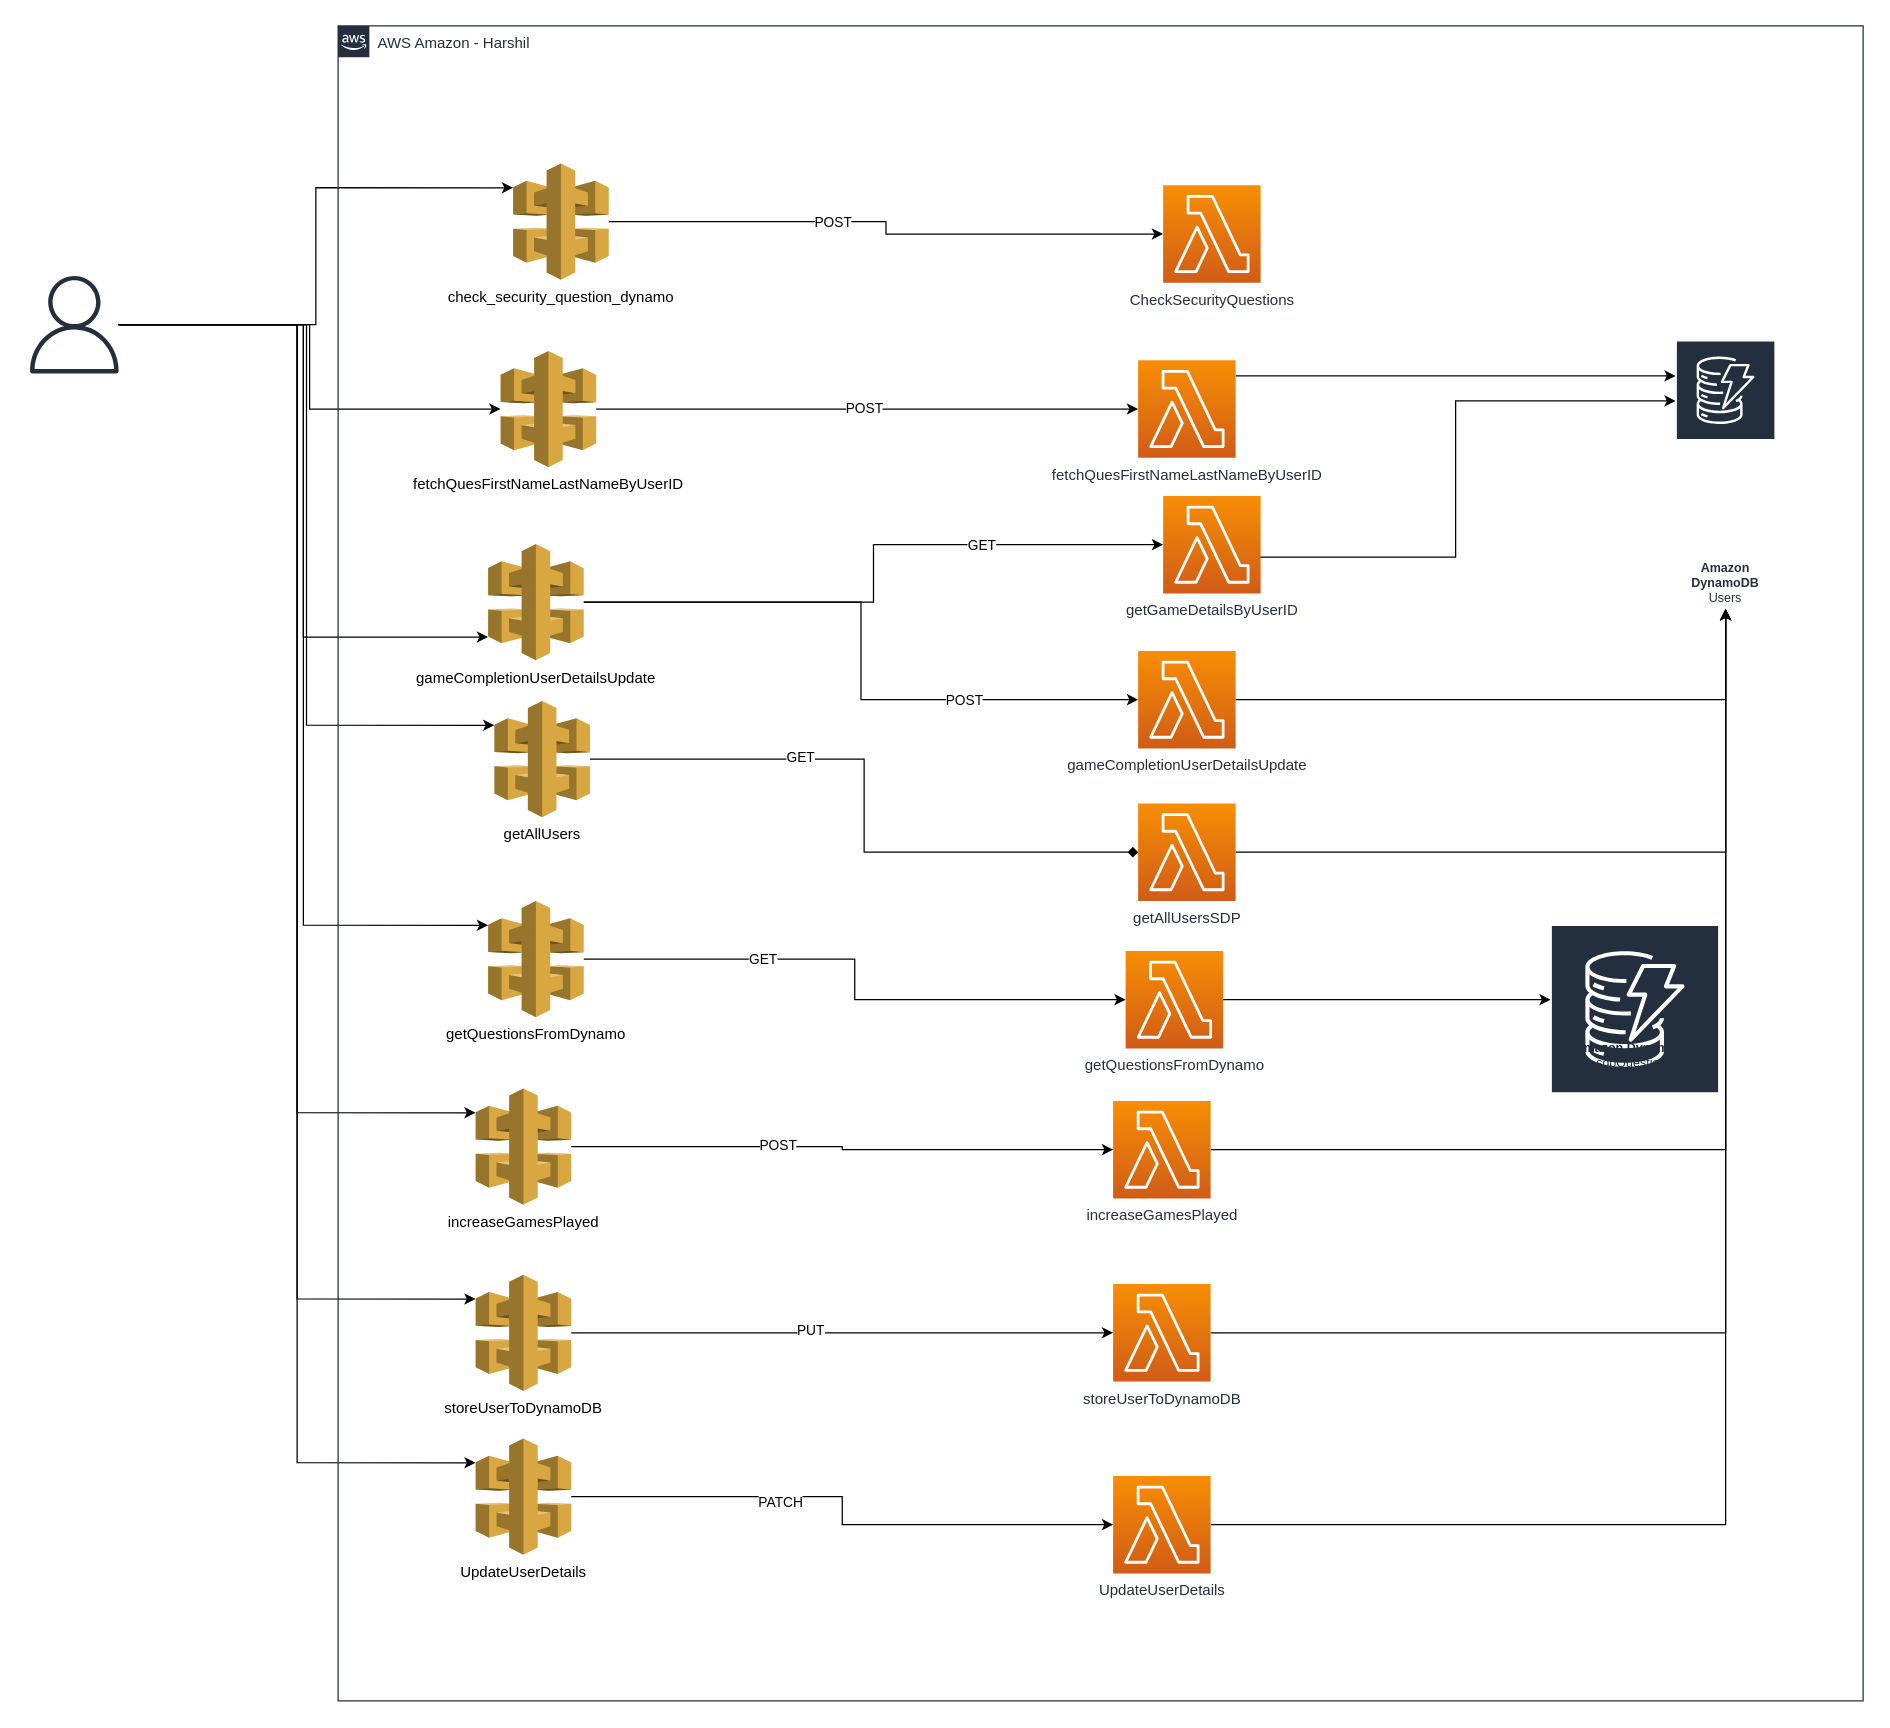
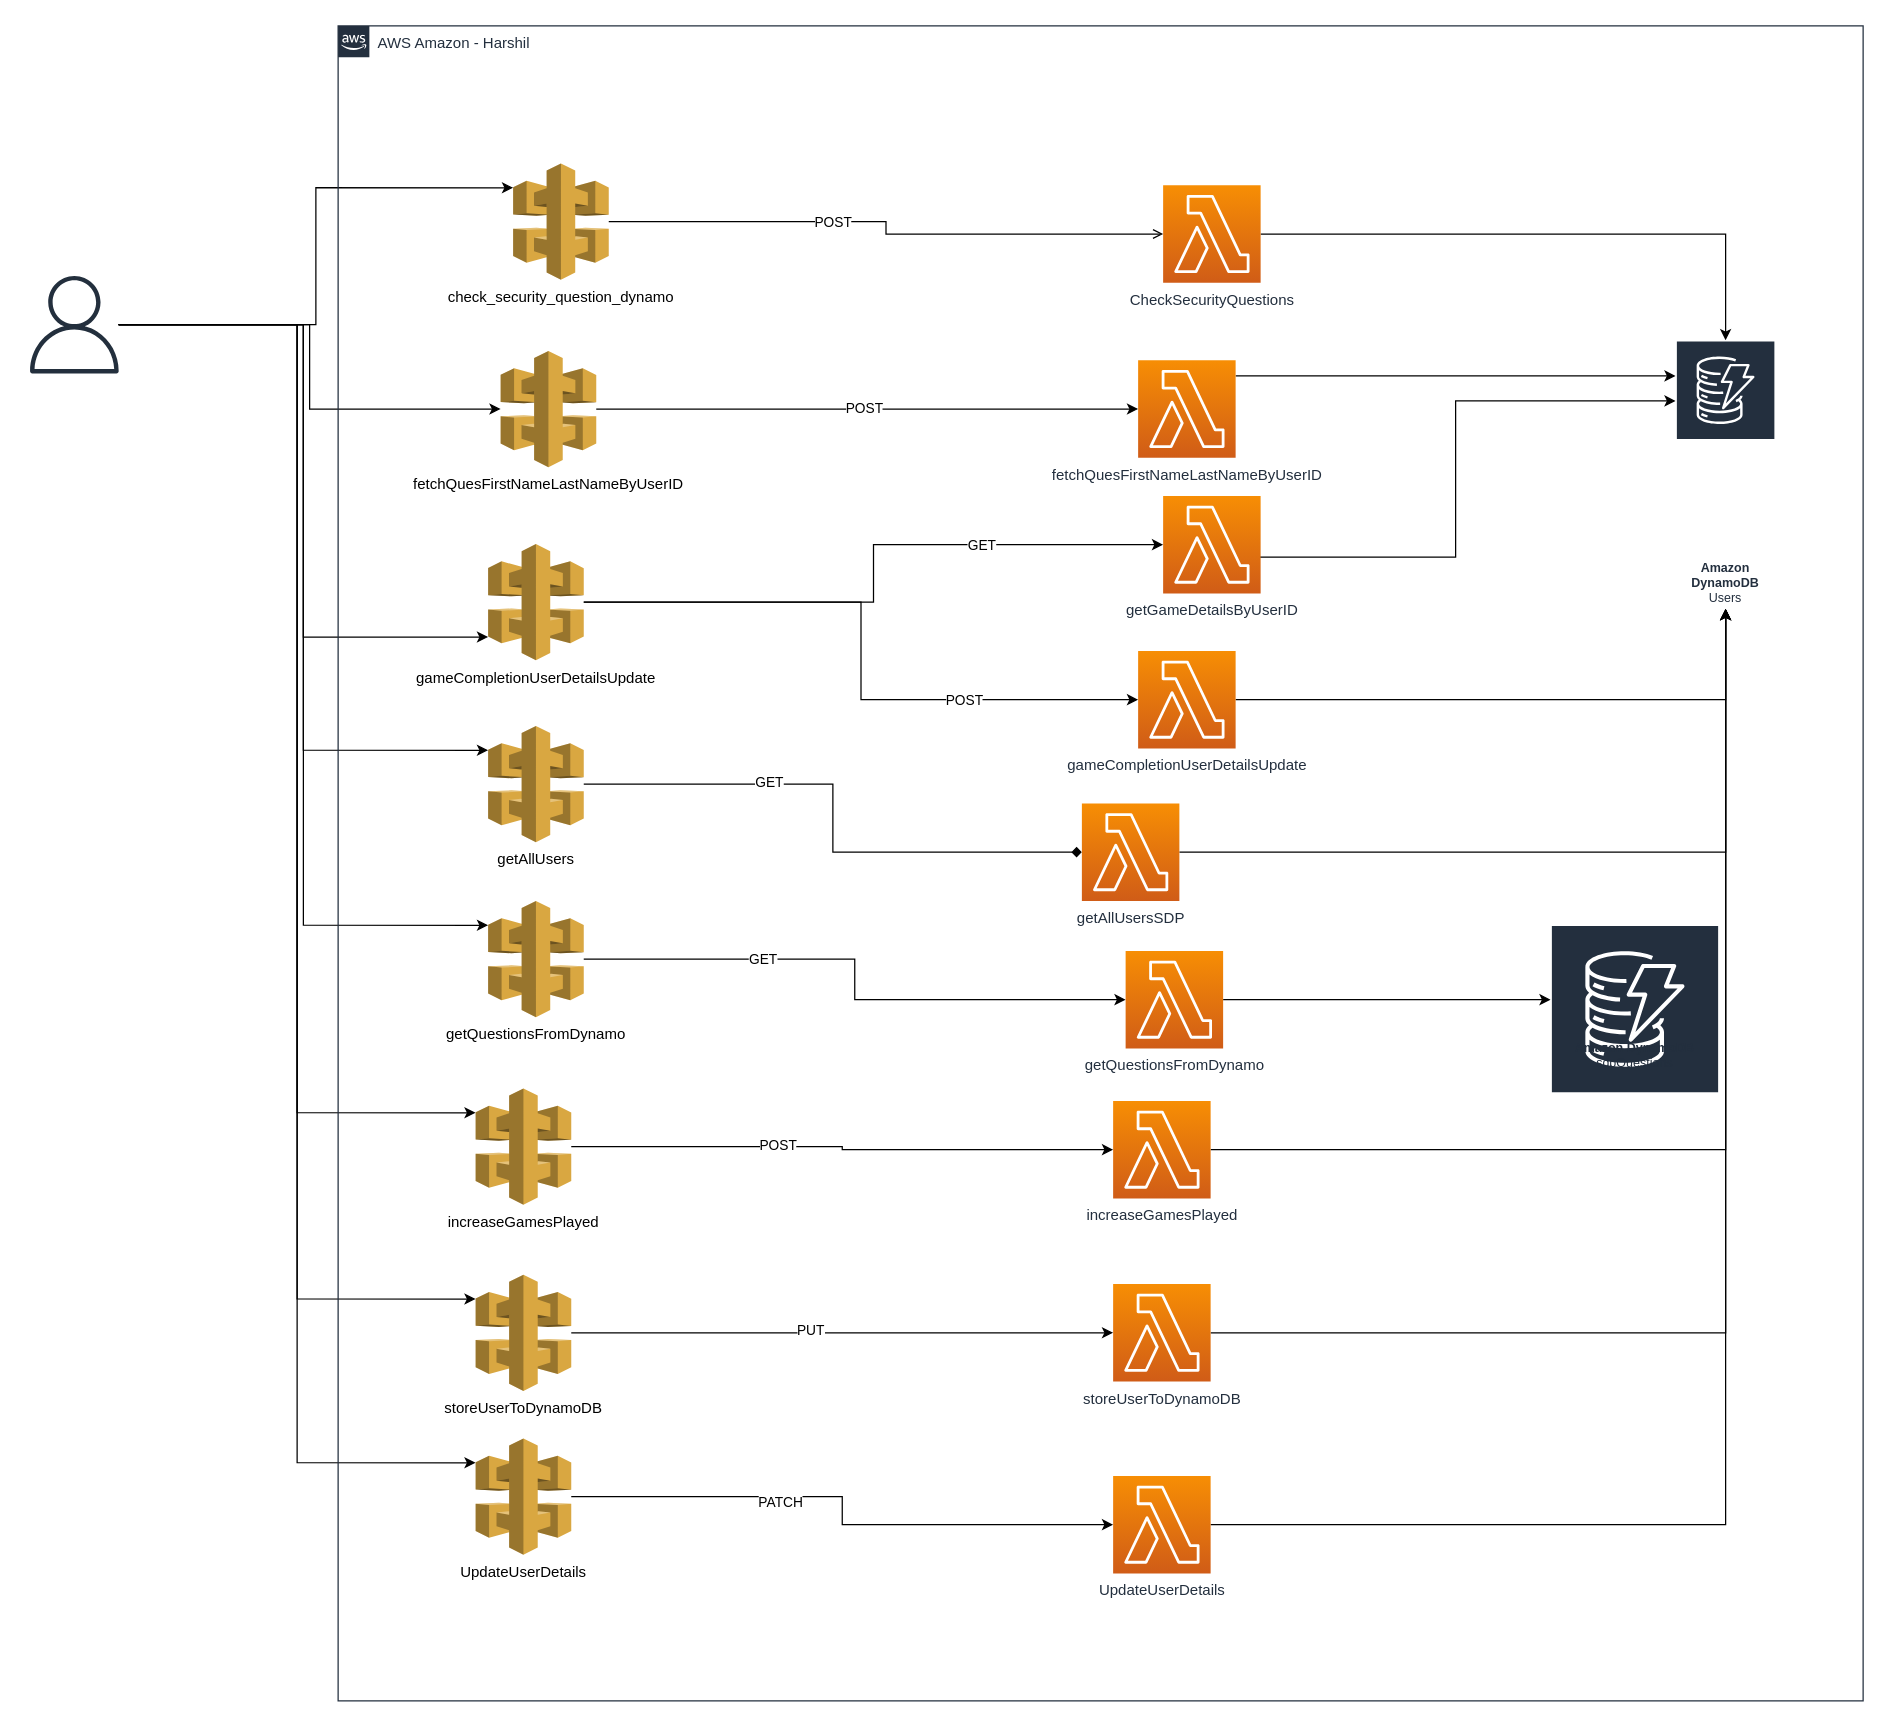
edge "check_security_question_dynamo" -> "CheckSecurityQuestions": arrowhead classic -> open
edge "CheckSecurityQuestions" -> "Amazon DynamoDB Users": added
node "getAllUsers": moved (542, 759) -> (536, 784)
node "getAllUsersSDP": moved (1187, 852) -> (1131, 852)
